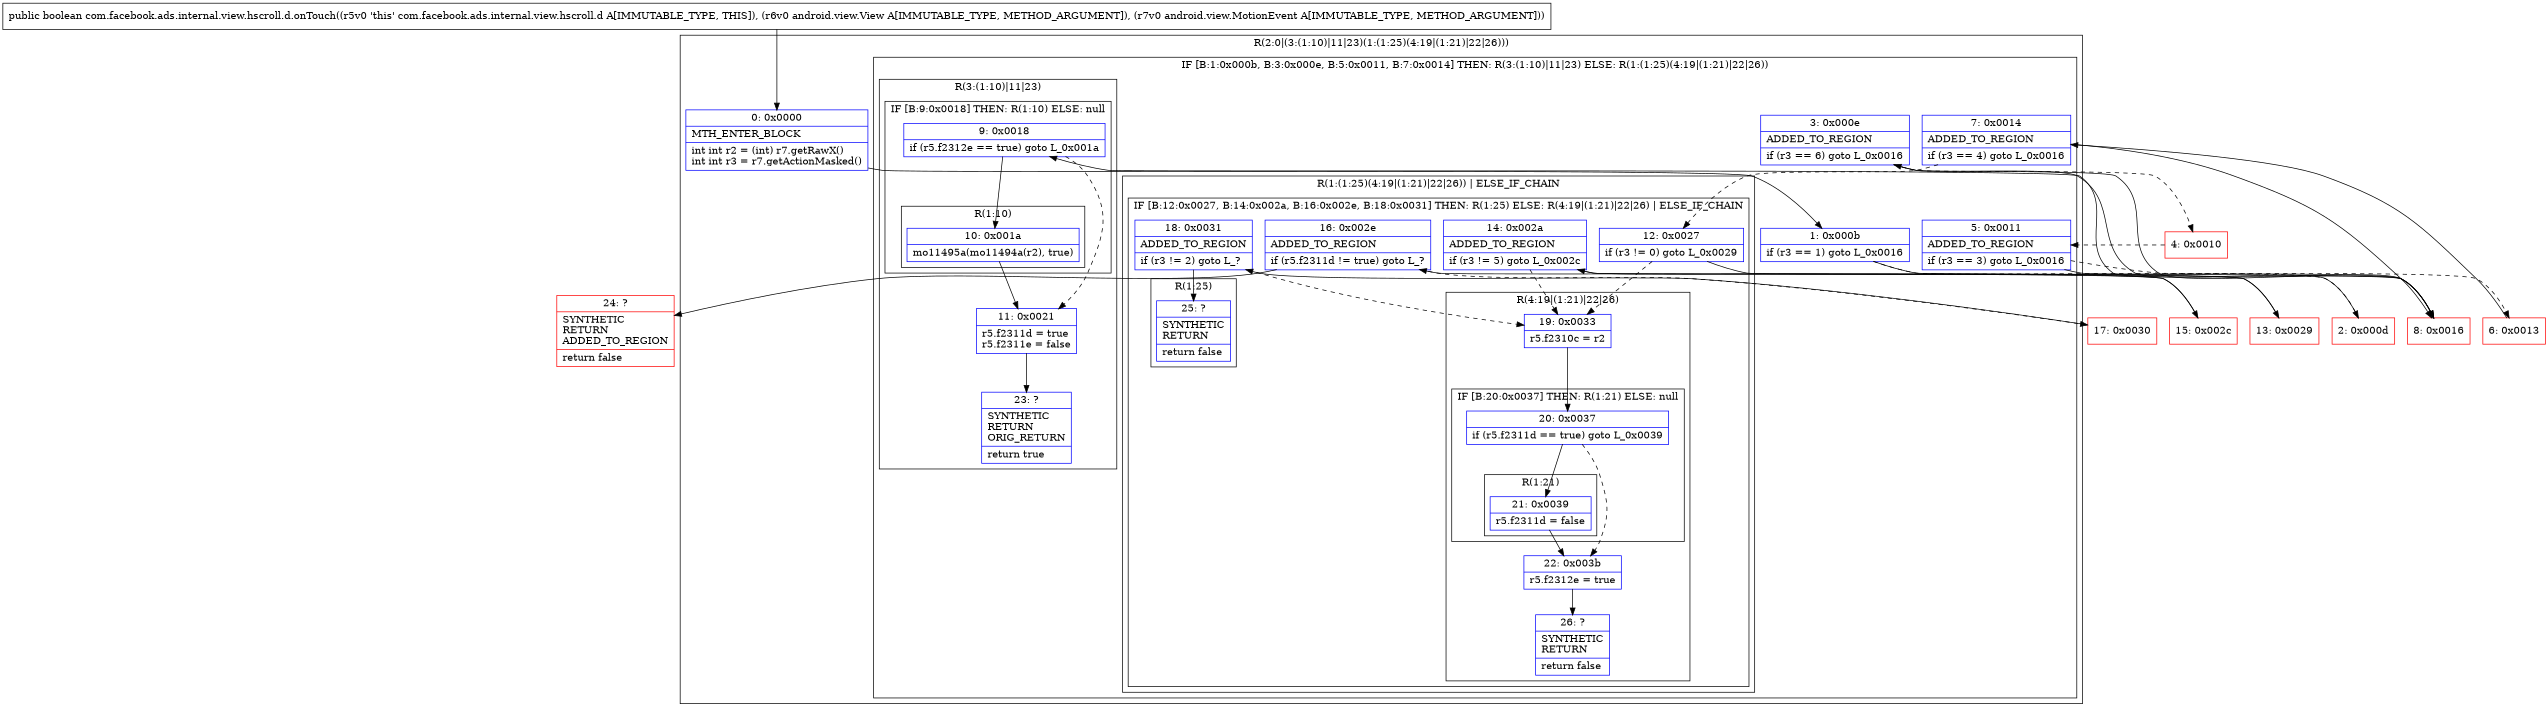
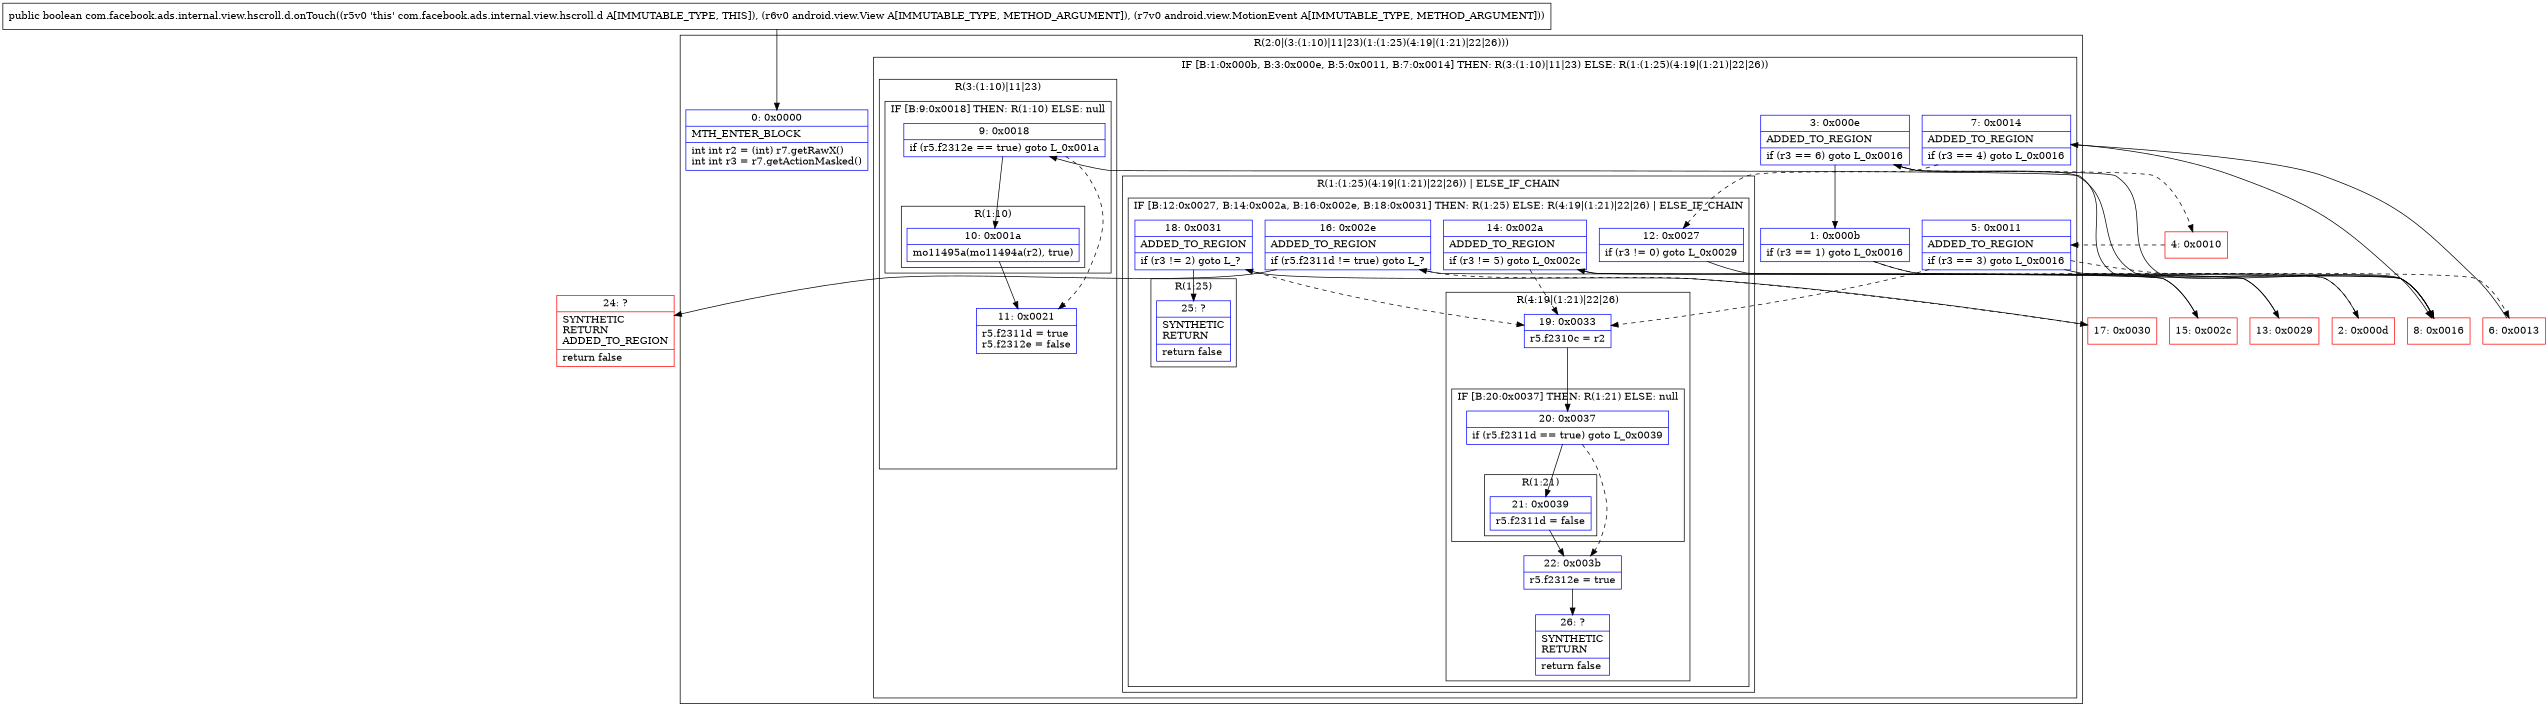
edge "0: 0x0000" -> "1: 0x000b": now "3: 0x000e" -> "1: 0x000b"
edge "12: 0x0027" -> "19: 0x0033": now "5: 0x0011" -> "19: 0x0033"
node "11: 0x0021": text "r5.f2311e = false" -> "r5.f2312e = false"
node "23: ?": removed
